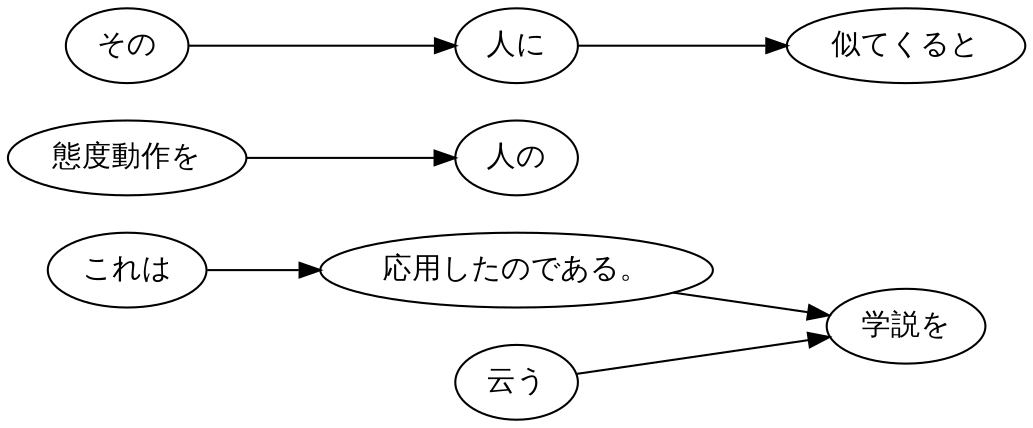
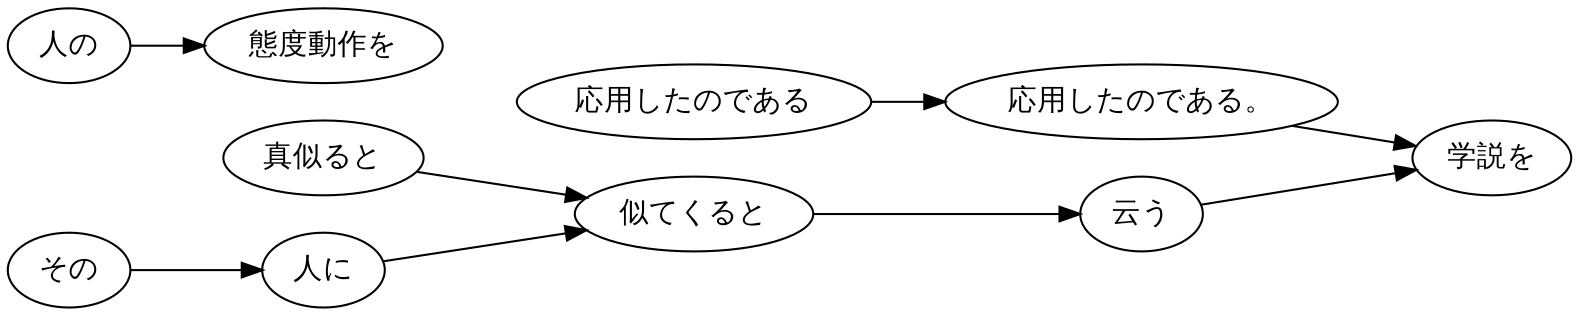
node "真似ると": added
edge "態度動作を" -> "人の": reversed
edge "似てくると" -> "云う": added
node "これは": label "これは" -> "応用したのである"
